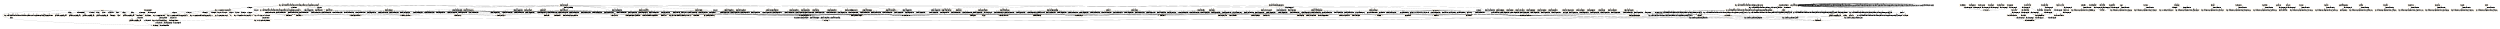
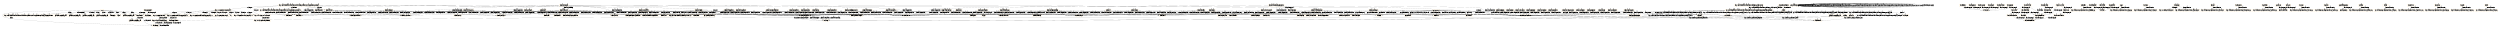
node "dc:boolean": label "dc:boolean" -> "dc:date"
edge "schema:address" -> "schema:PostalAddress": added, label "schema:rangeIncludes"
